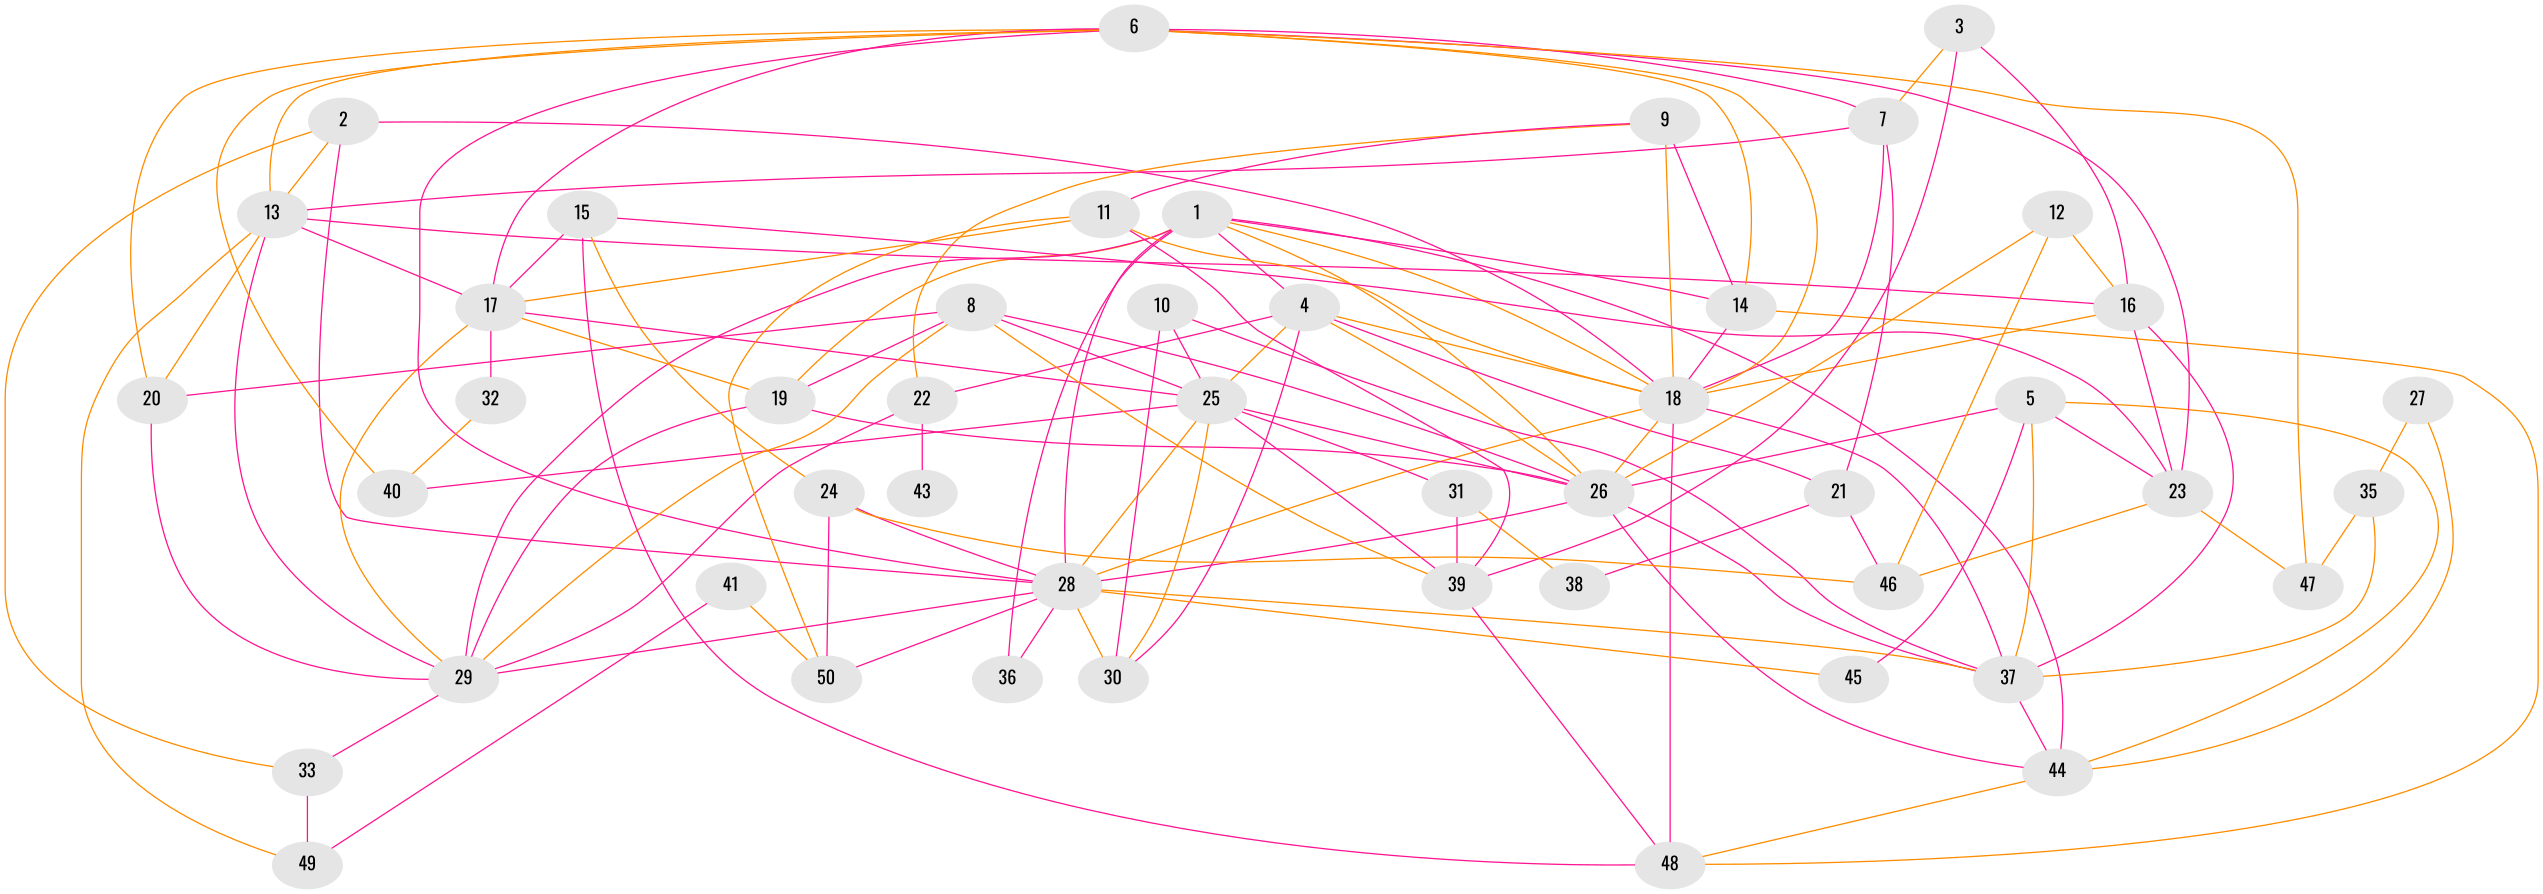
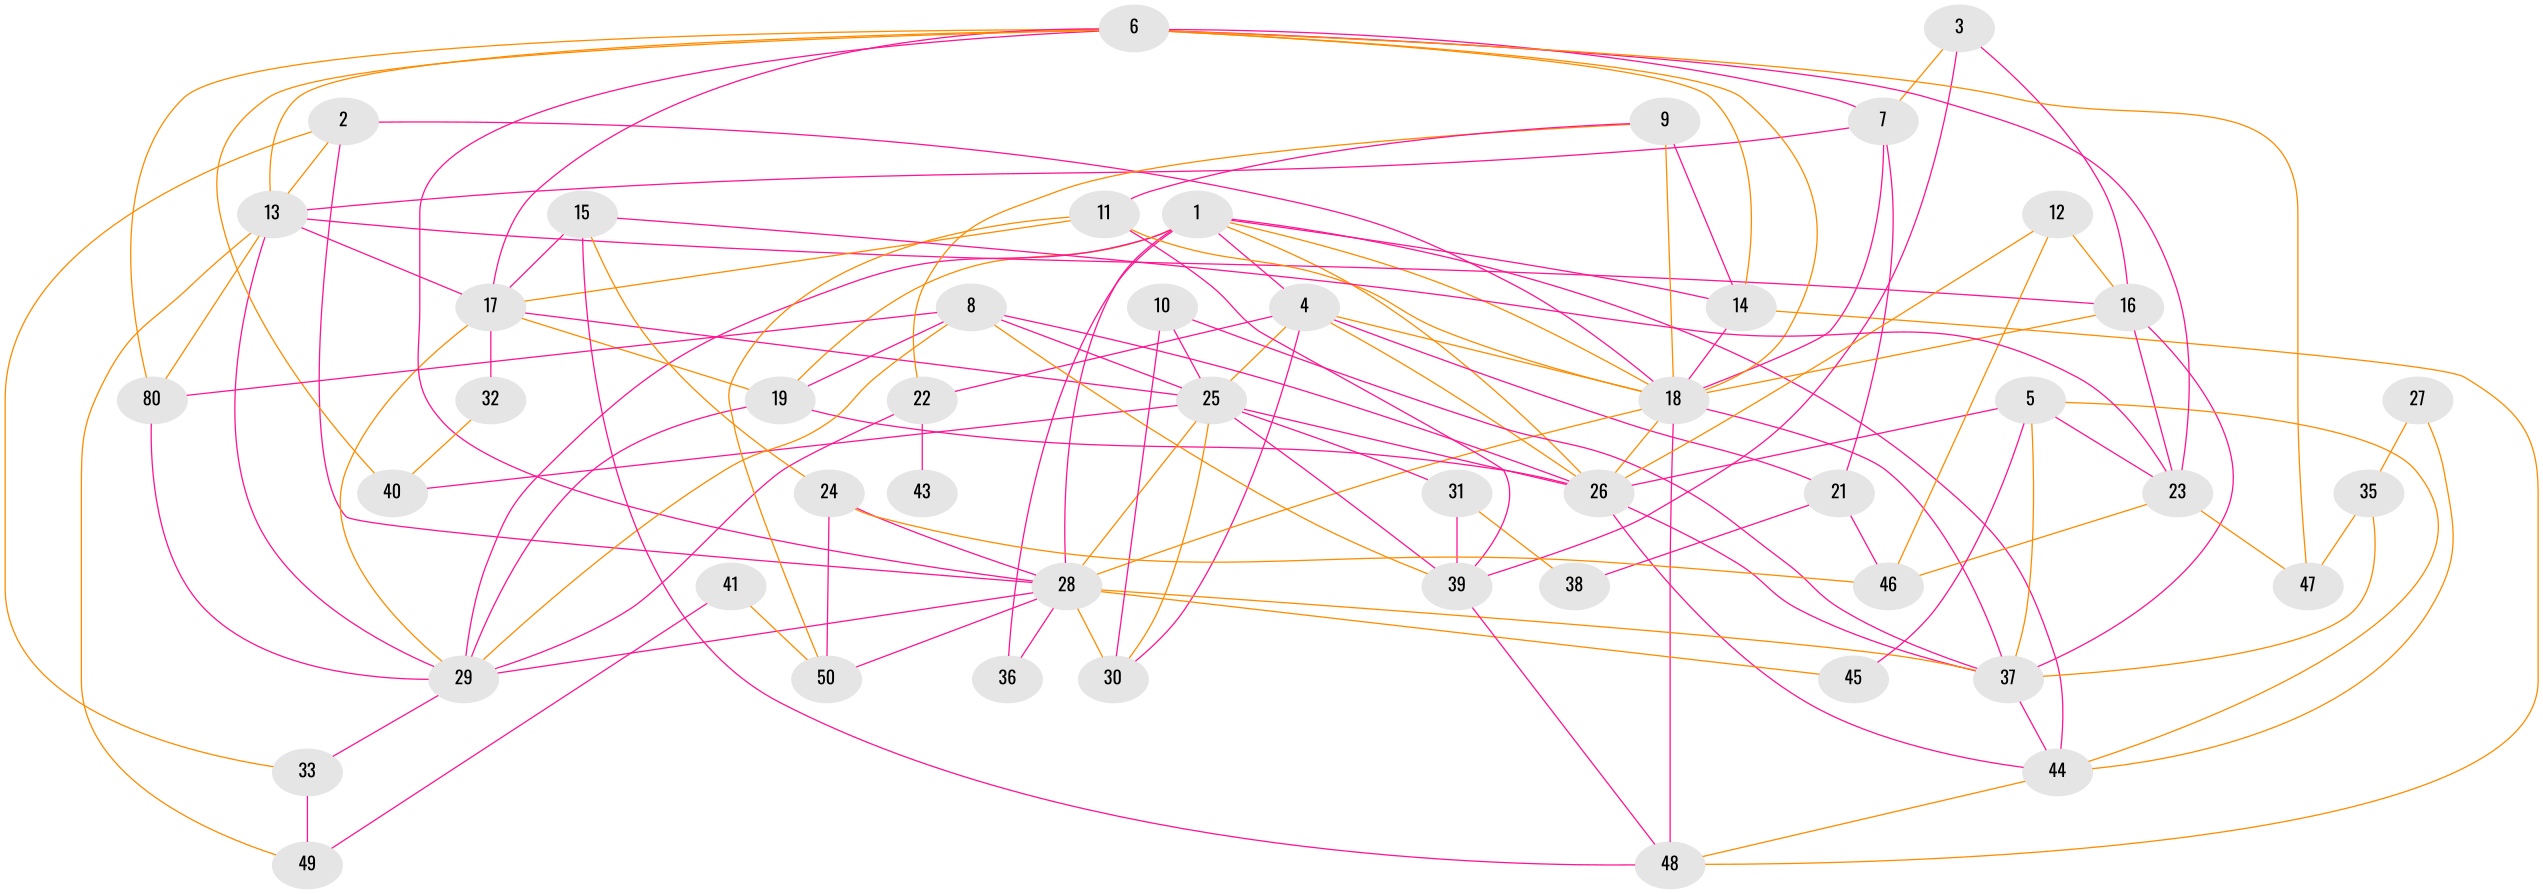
node "20": label "20" -> "80"
edge "26" -- "28": removed
